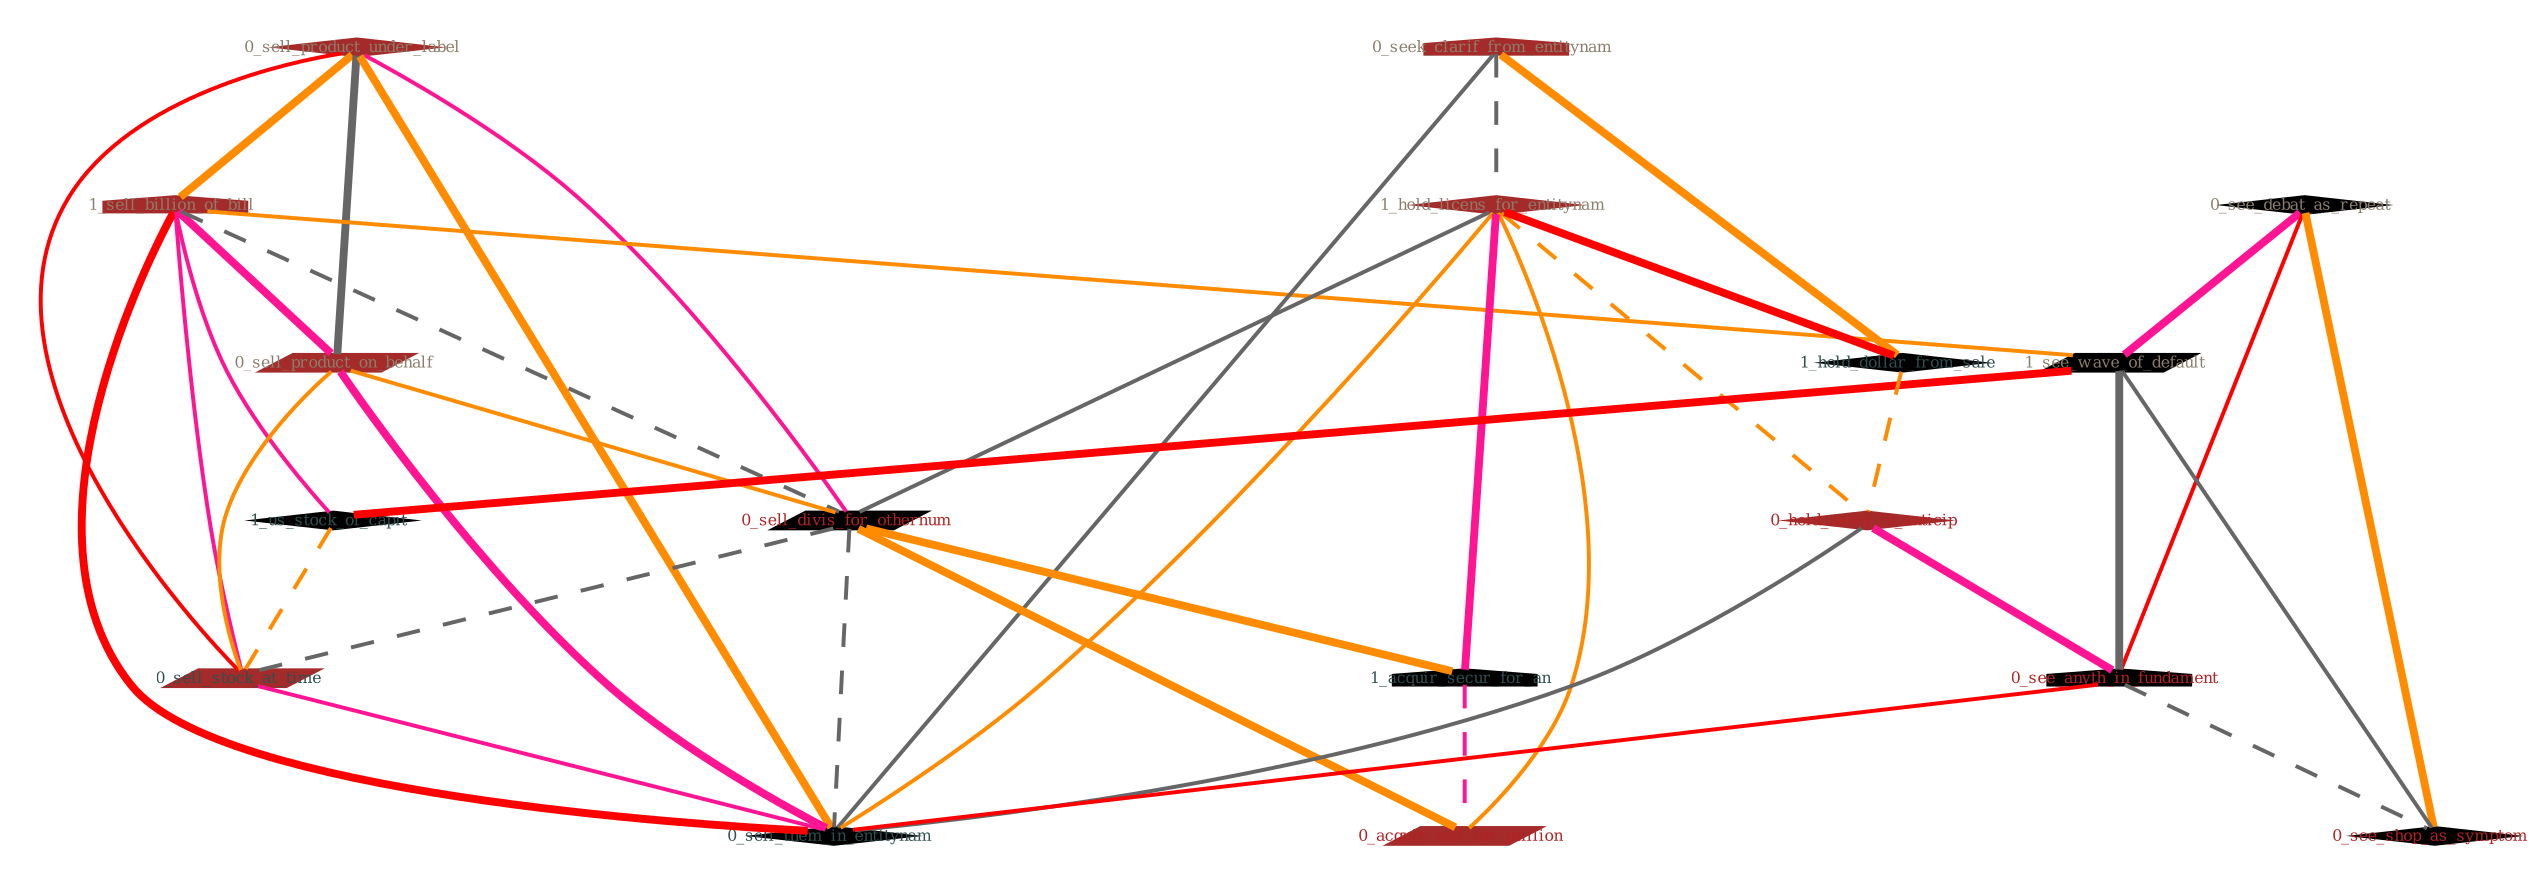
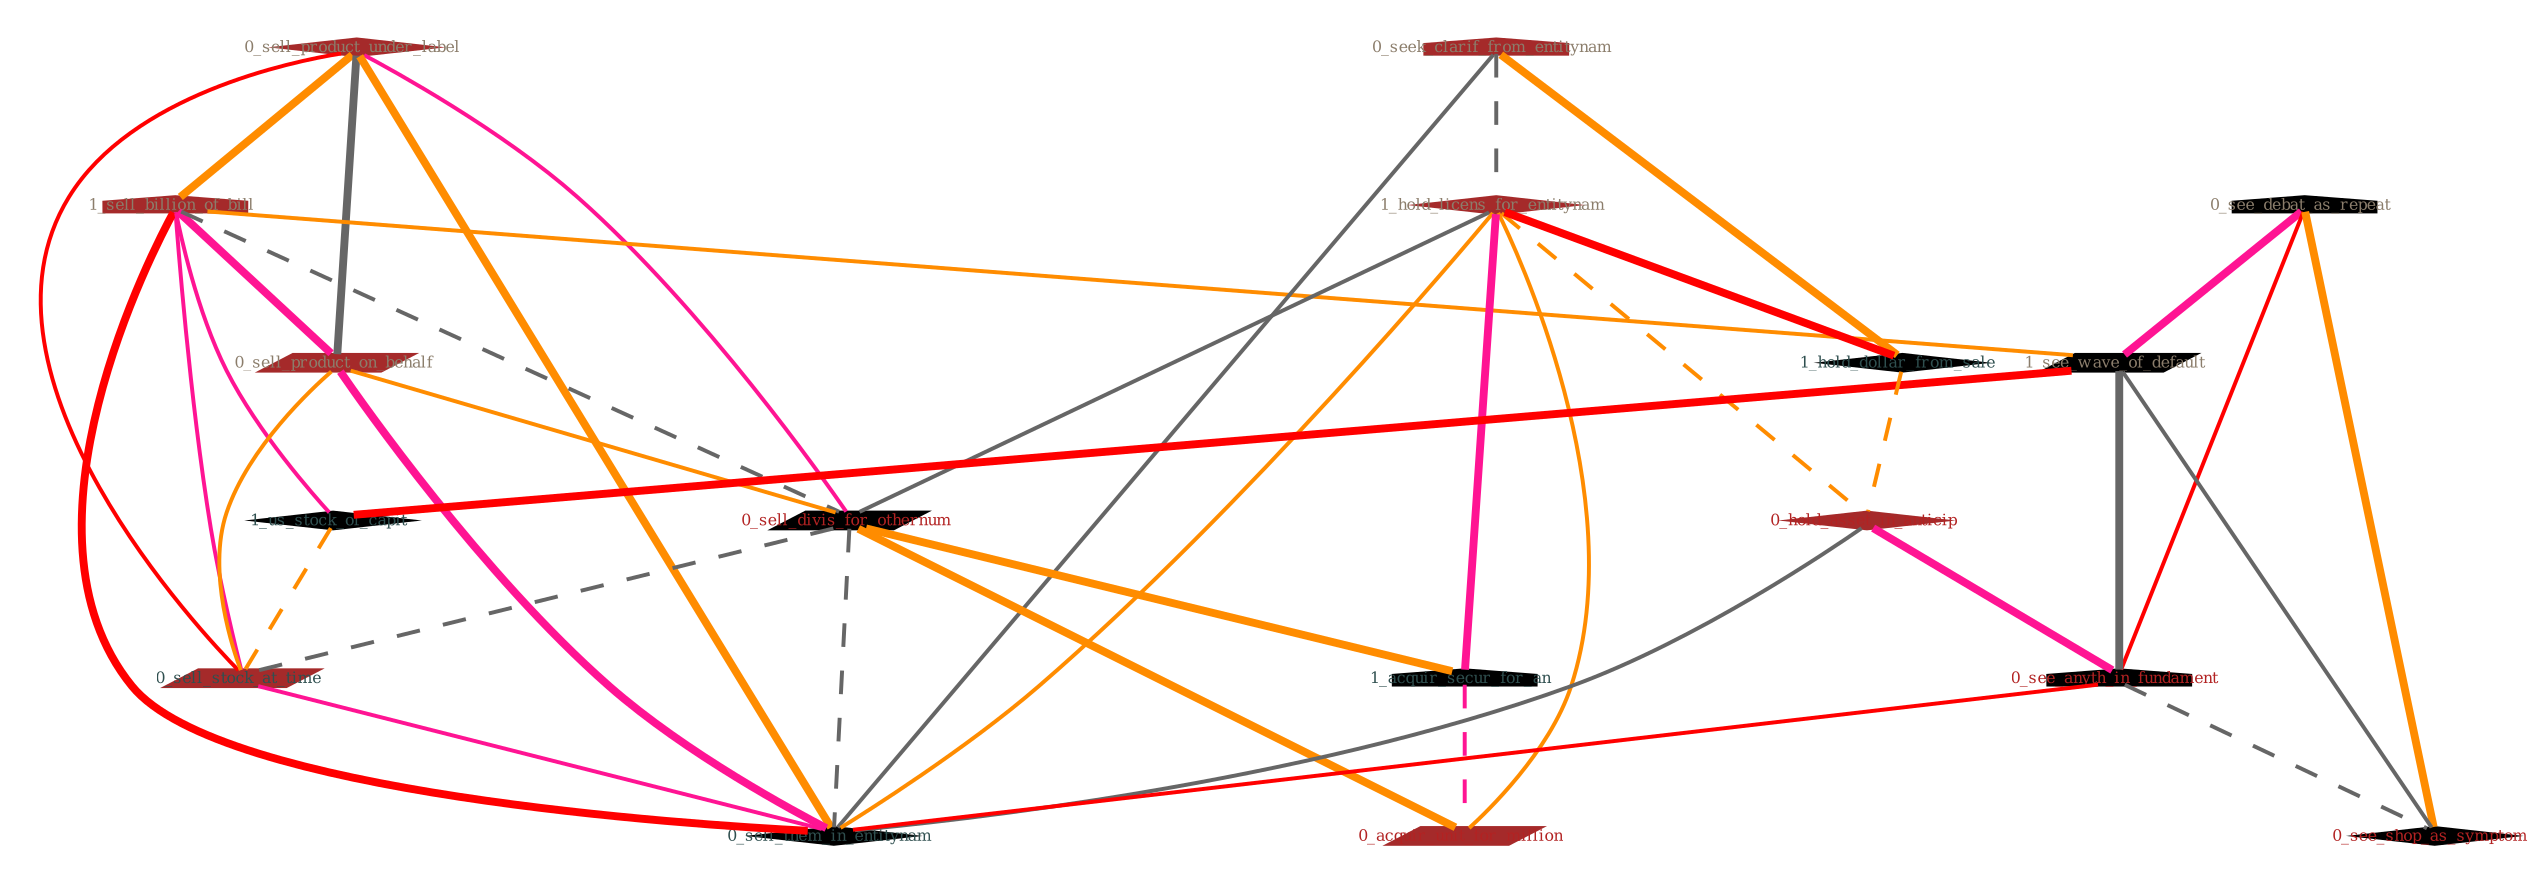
node "0_see_debat_as_repeat": shape diamond -> house
